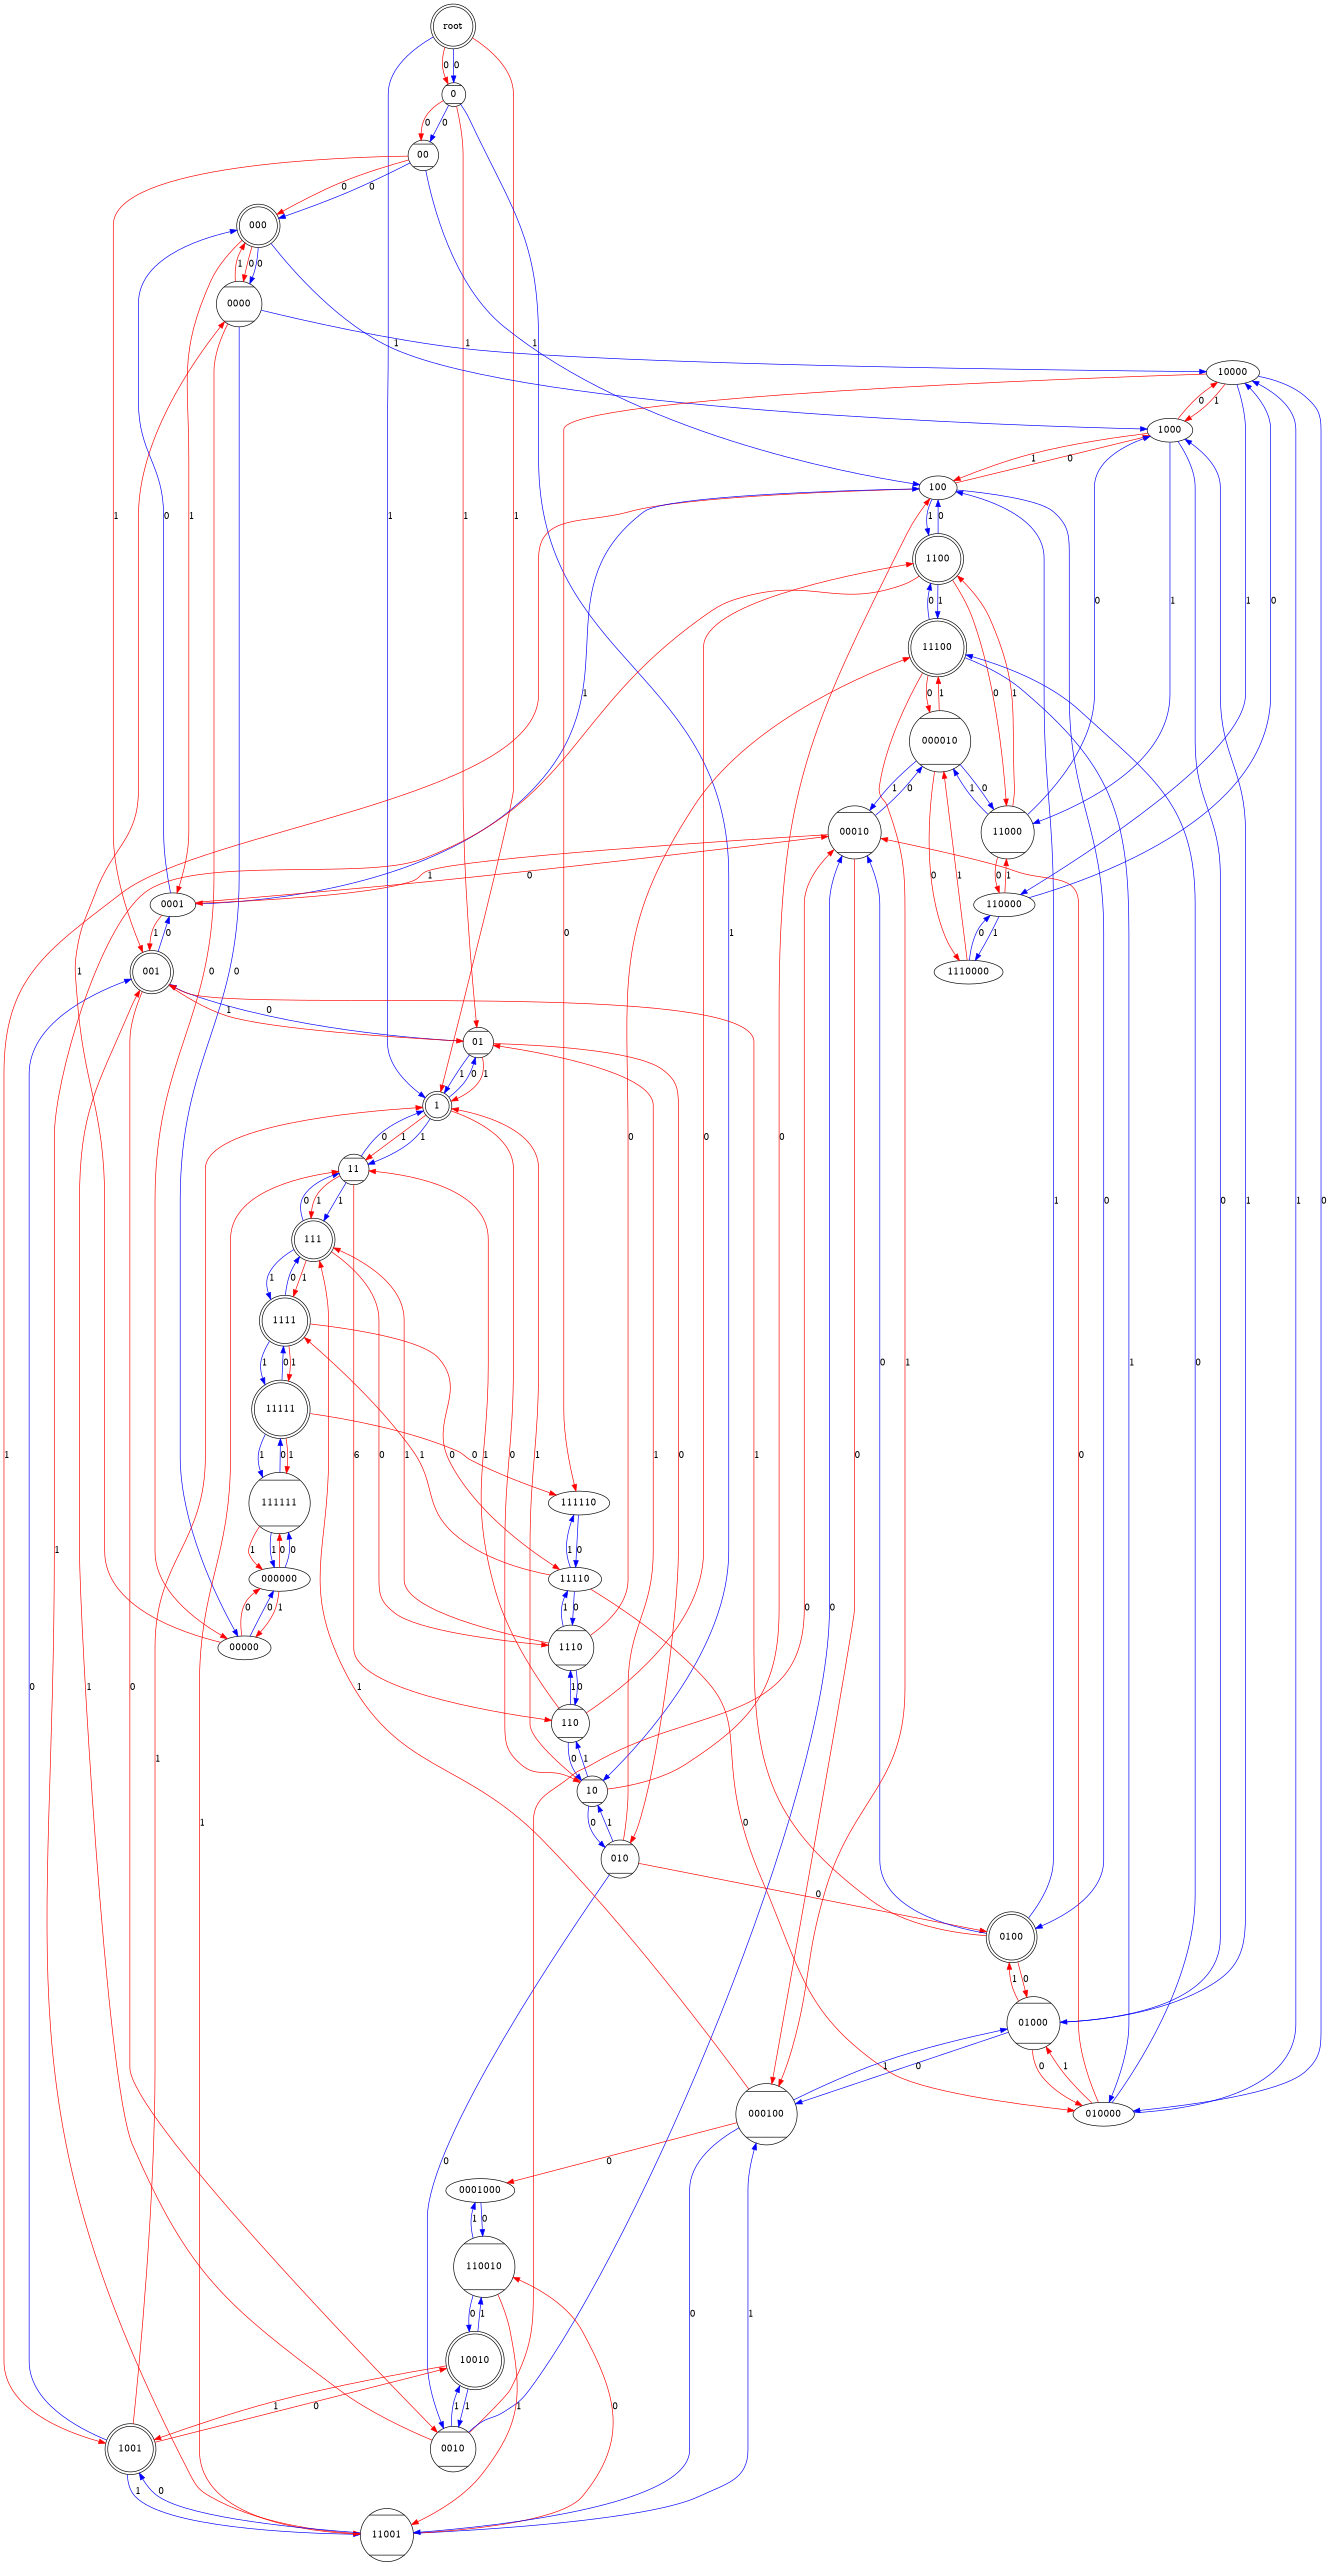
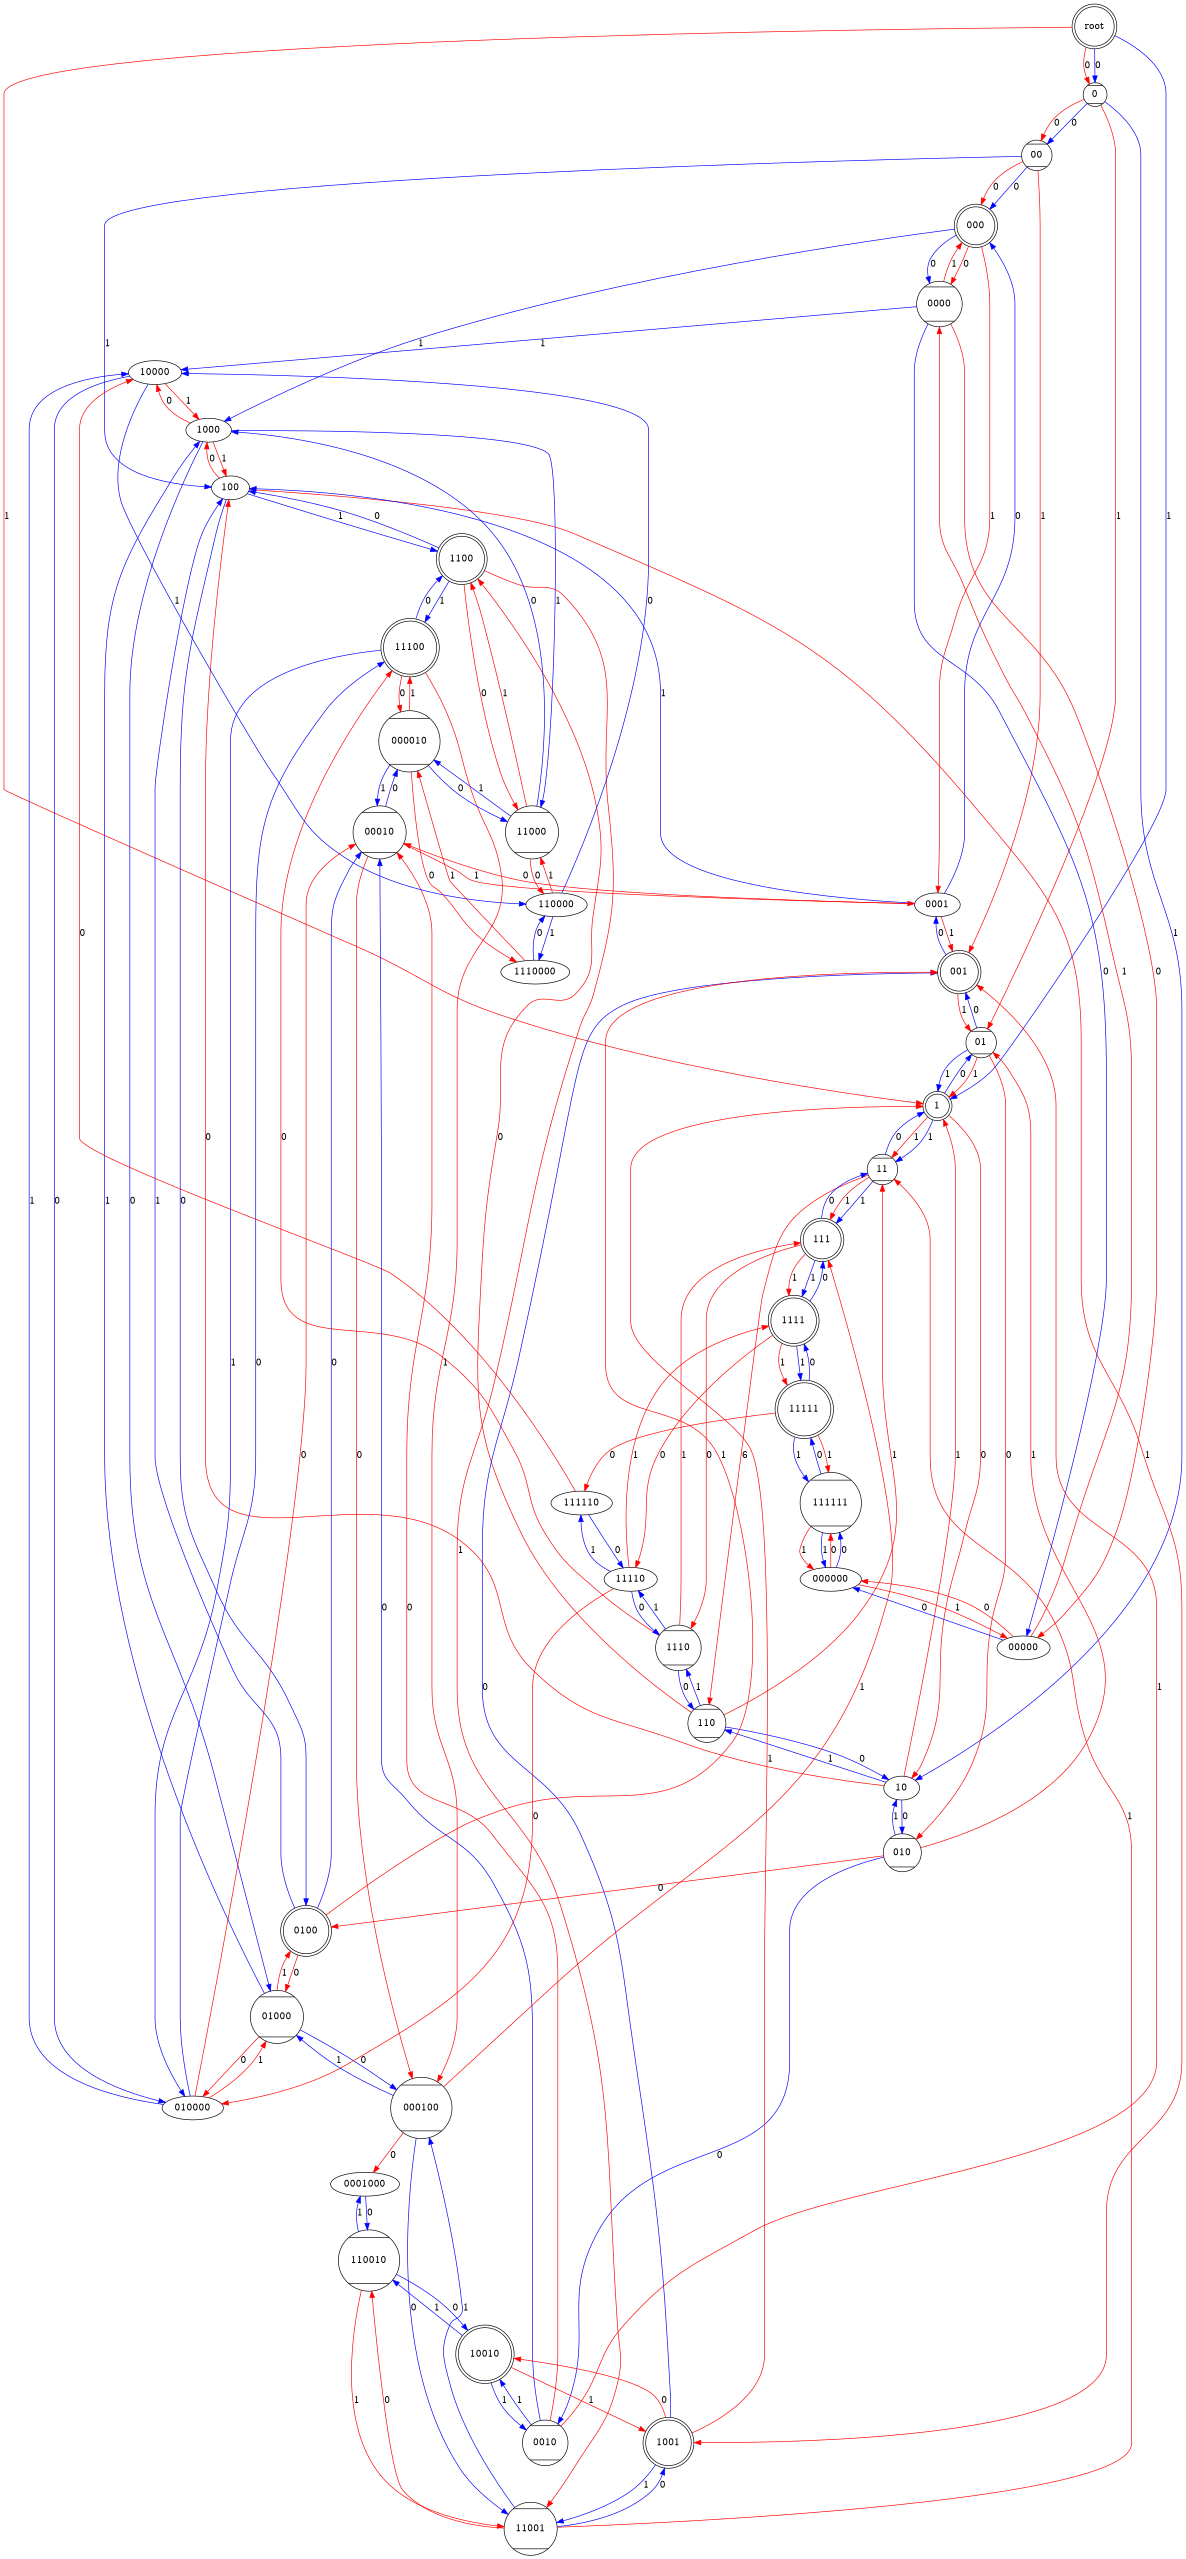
edge "10000" -> "111110": reversed
edge "001" -> "0010": removed, label "0"
node "10": shape Mcircle -> ellipse
